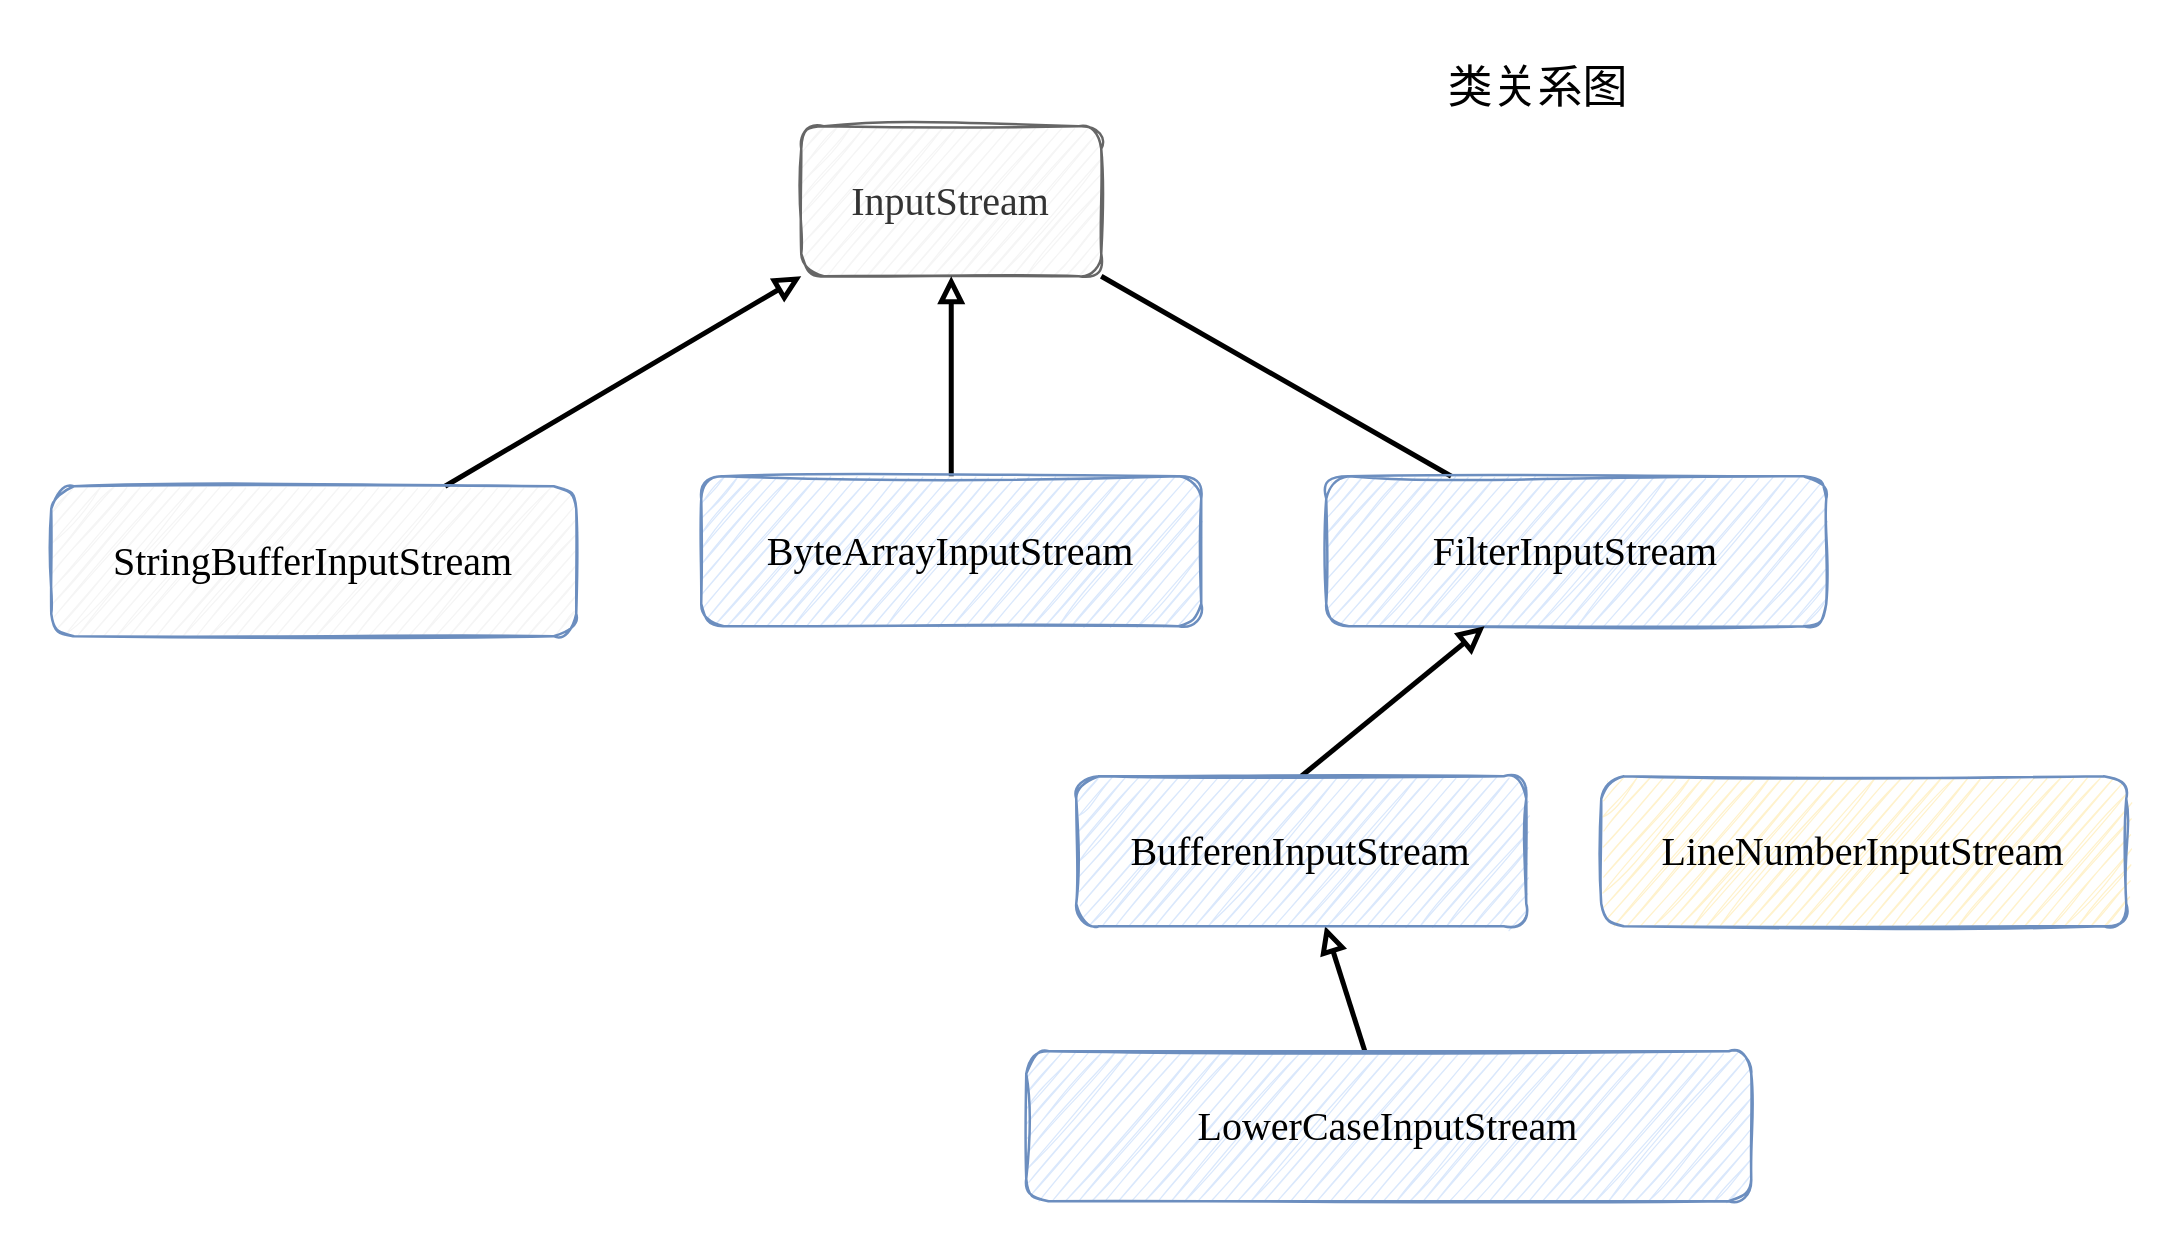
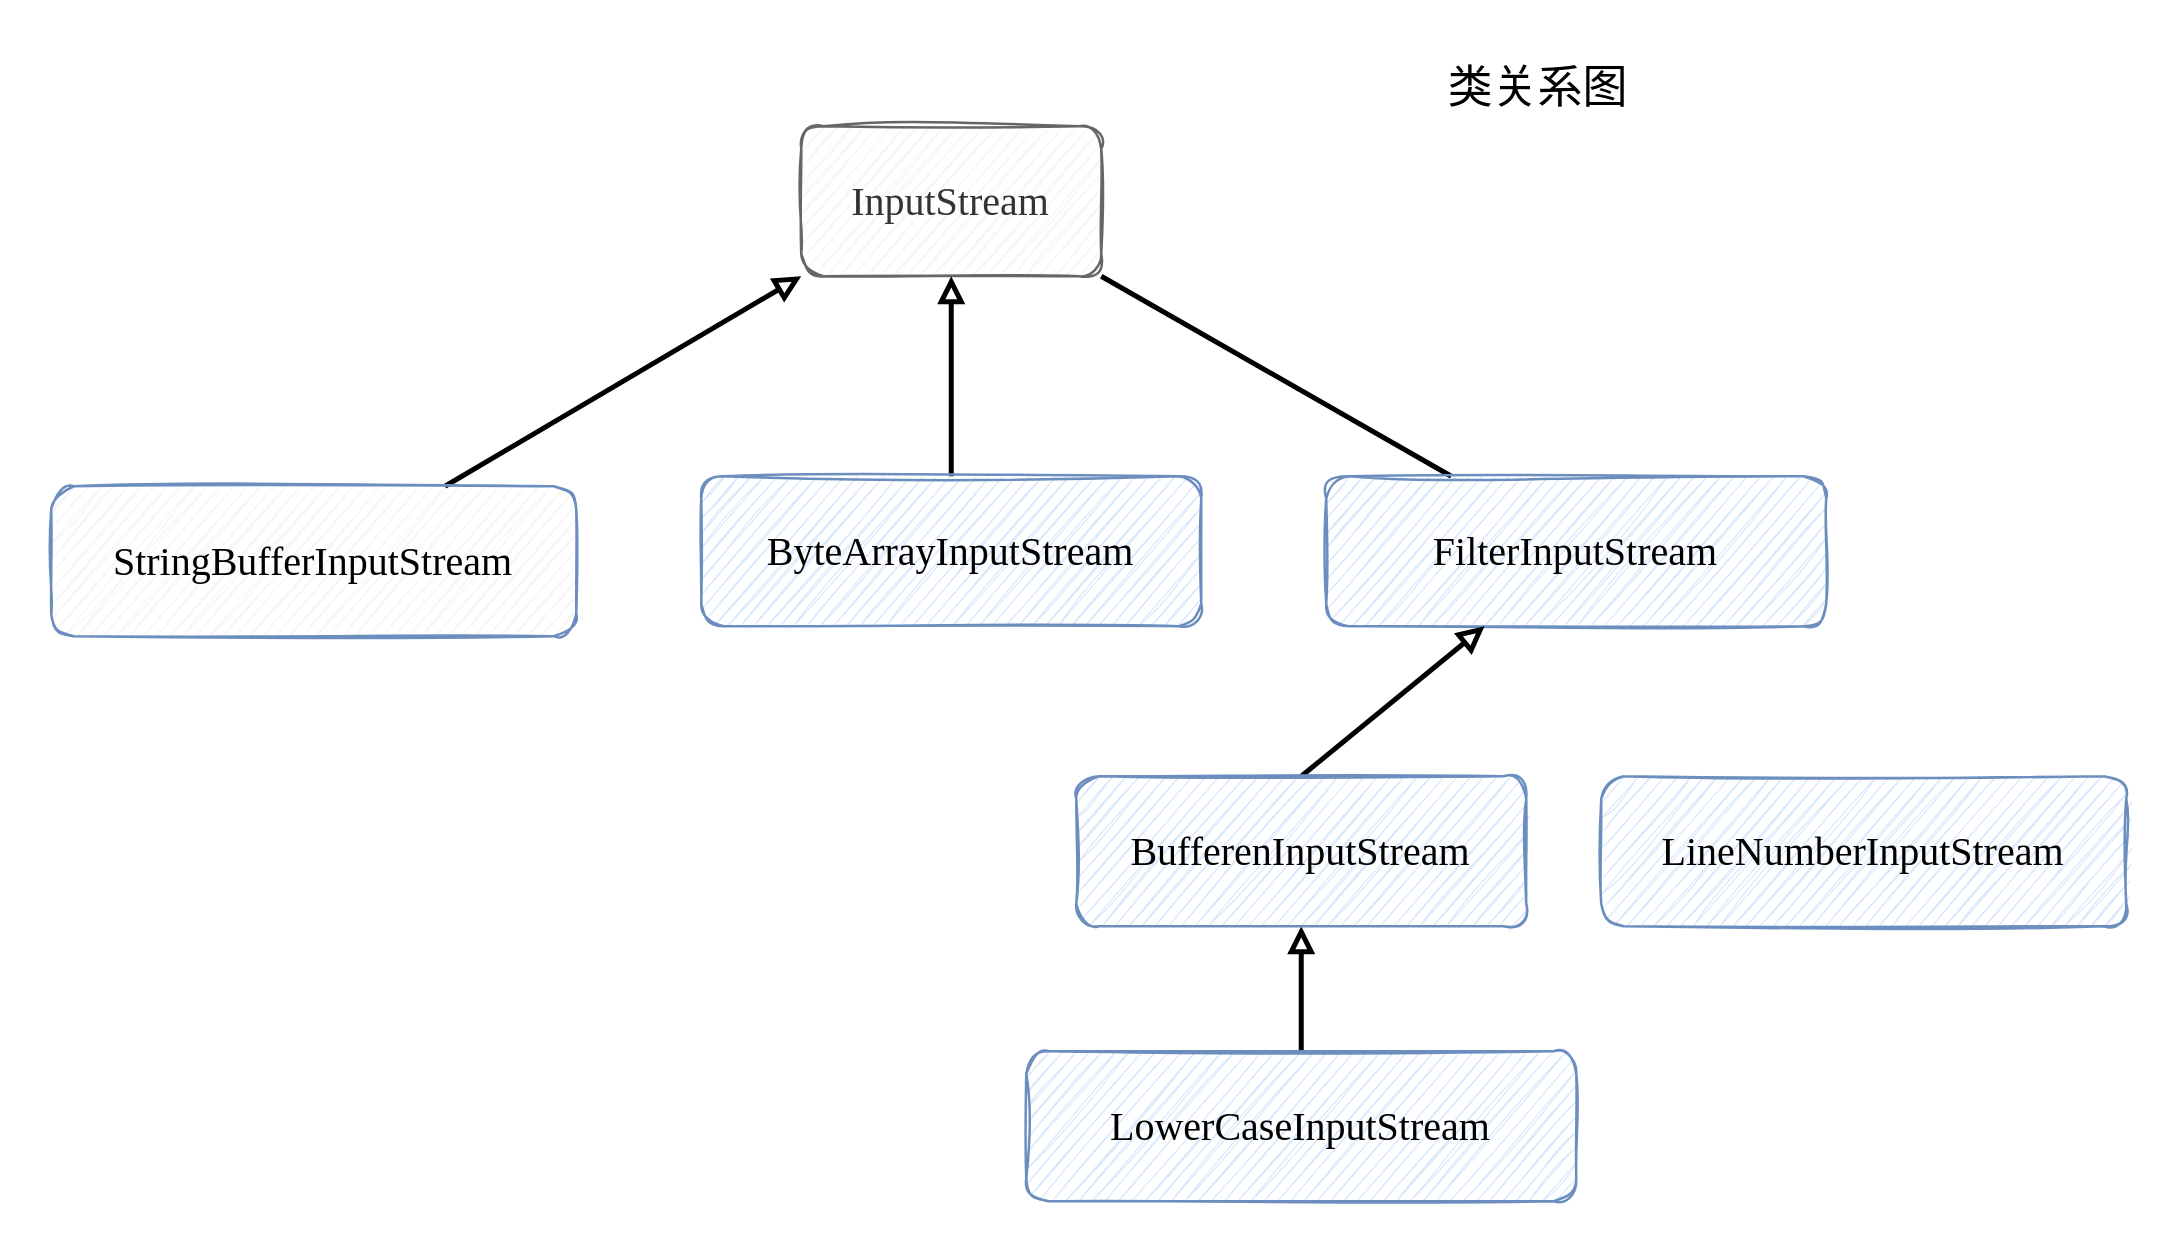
node "LineNumberInputStream": fillcolor #fff2cc -> #dae8fc
node "LowerCaseInputStream": size 725x150 -> 550x150
